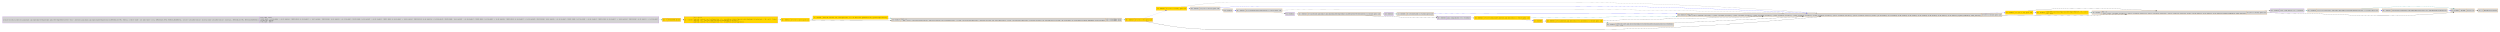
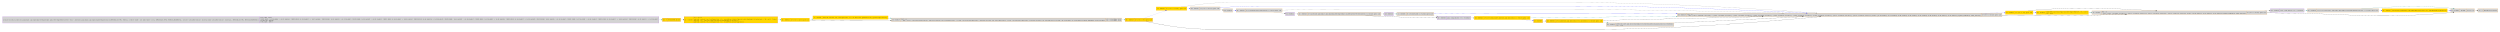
node "56: 0x005f": fillcolor lightgrey -> gold
